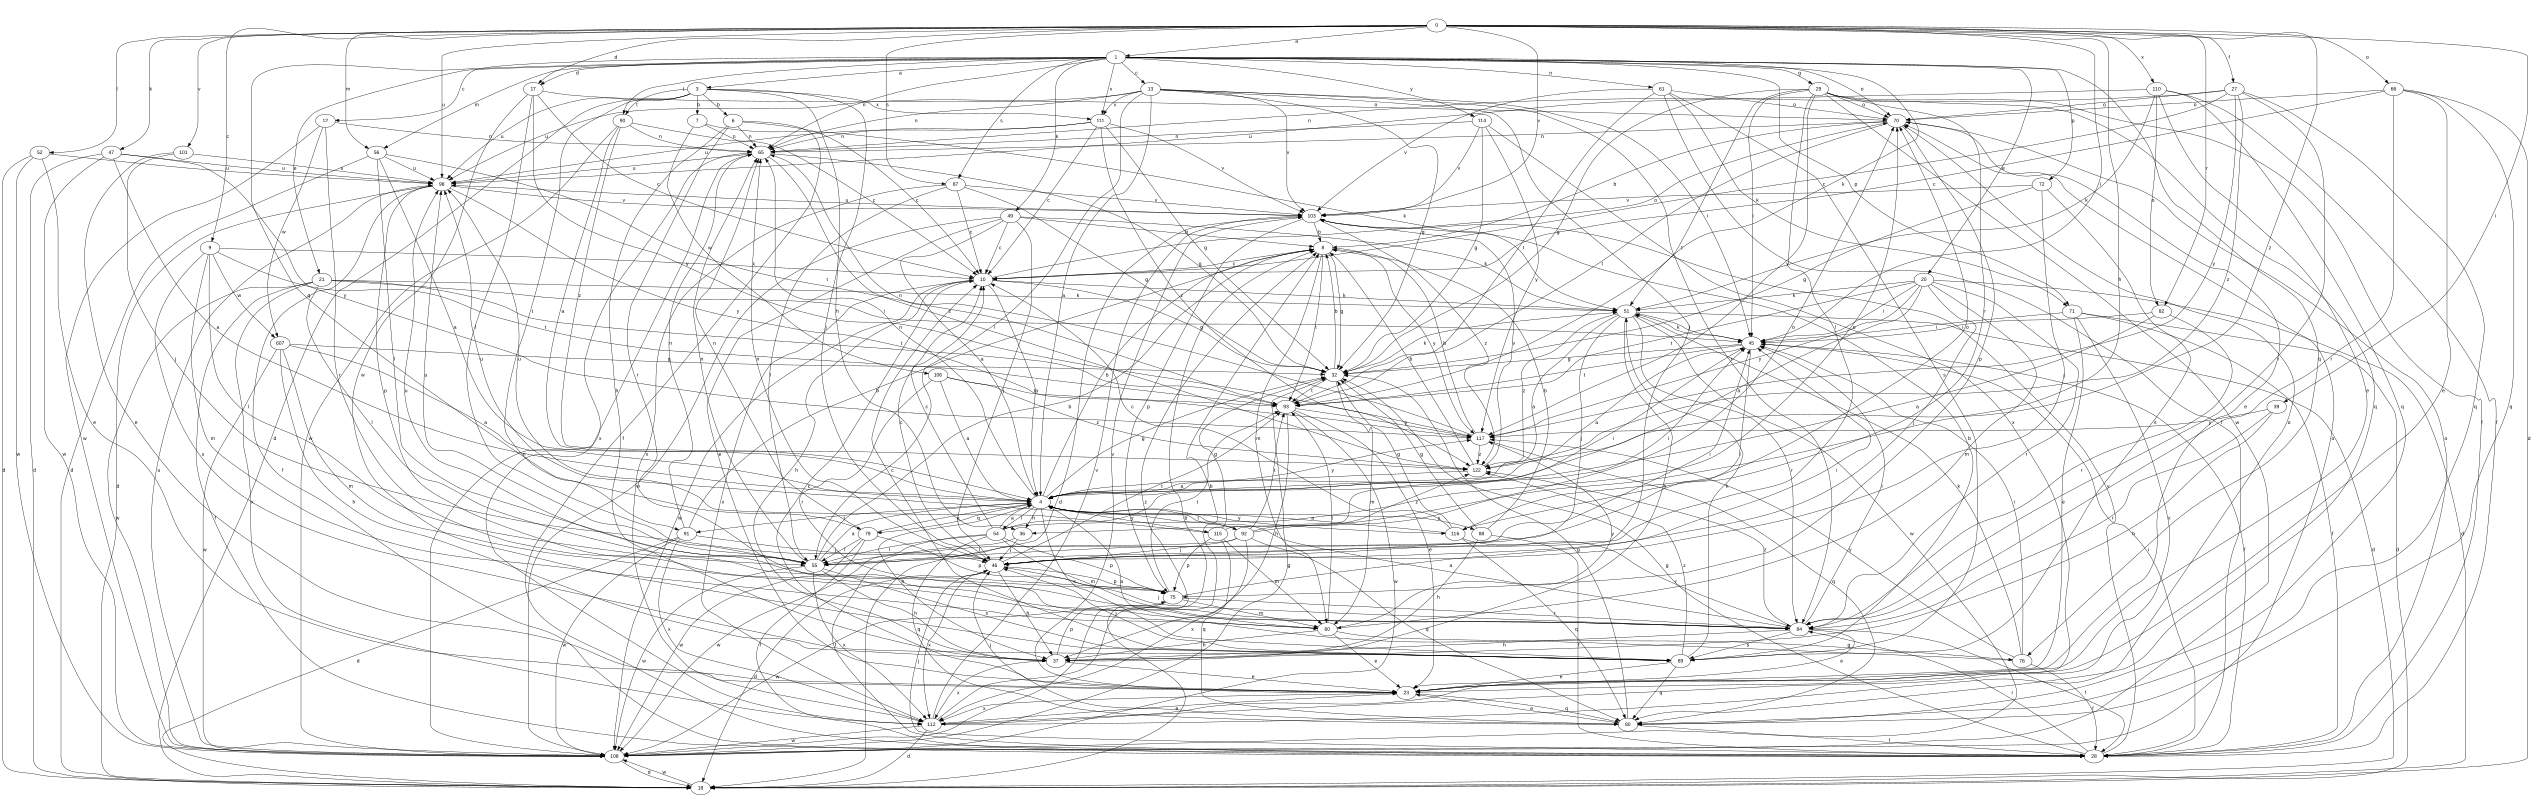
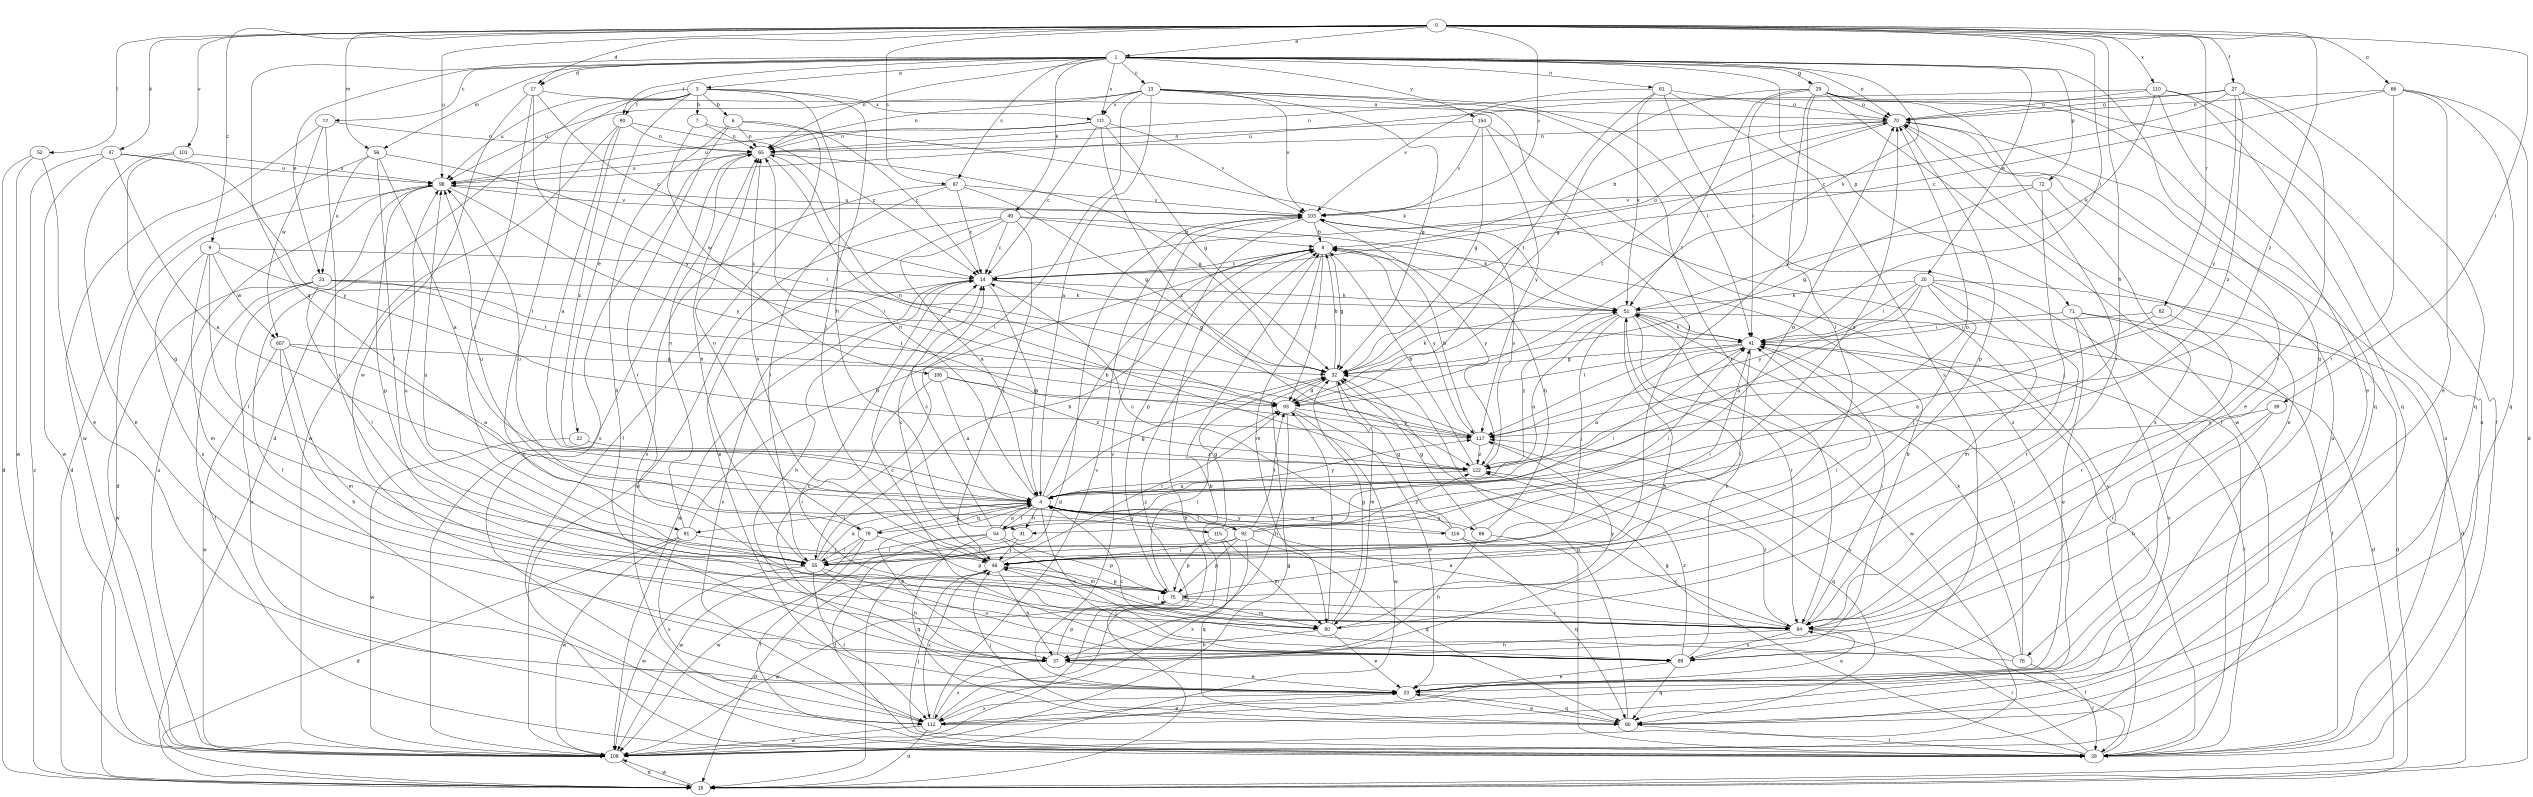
node "114": label "114" -> "154"
edge "56" -> "98": now "56" -> "21"
edge "52" -> "98": removed, label "u"
edge "110" -> "82": now "110" -> "70"
edge "61" -> "71": now "61" -> "51"
node "10": label "10" -> "14"
edge "103" -> "122": label "z" -> "y"
node "45": label "45" -> "41"
edge "89" -> "103": now "89" -> "8"
edge "20" -> "93": removed, label "t"
edge "101" -> "46": label "j" -> "q"
edge "32" -> "93": label "t" -> "d"
edge "29" -> "116": now "29" -> "84"
edge "29" -> "28": label "f" -> "o"
node "22": added
edge "47" -> "18": label "d" -> "z"
node "36": label "36" -> "31"
edge "92" -> "75": added, label "p"
edge "76" -> "4": label "a" -> "c"
edge "60" -> "76": now "60" -> "32"
edge "55" -> "112": label "x" -> "t"
